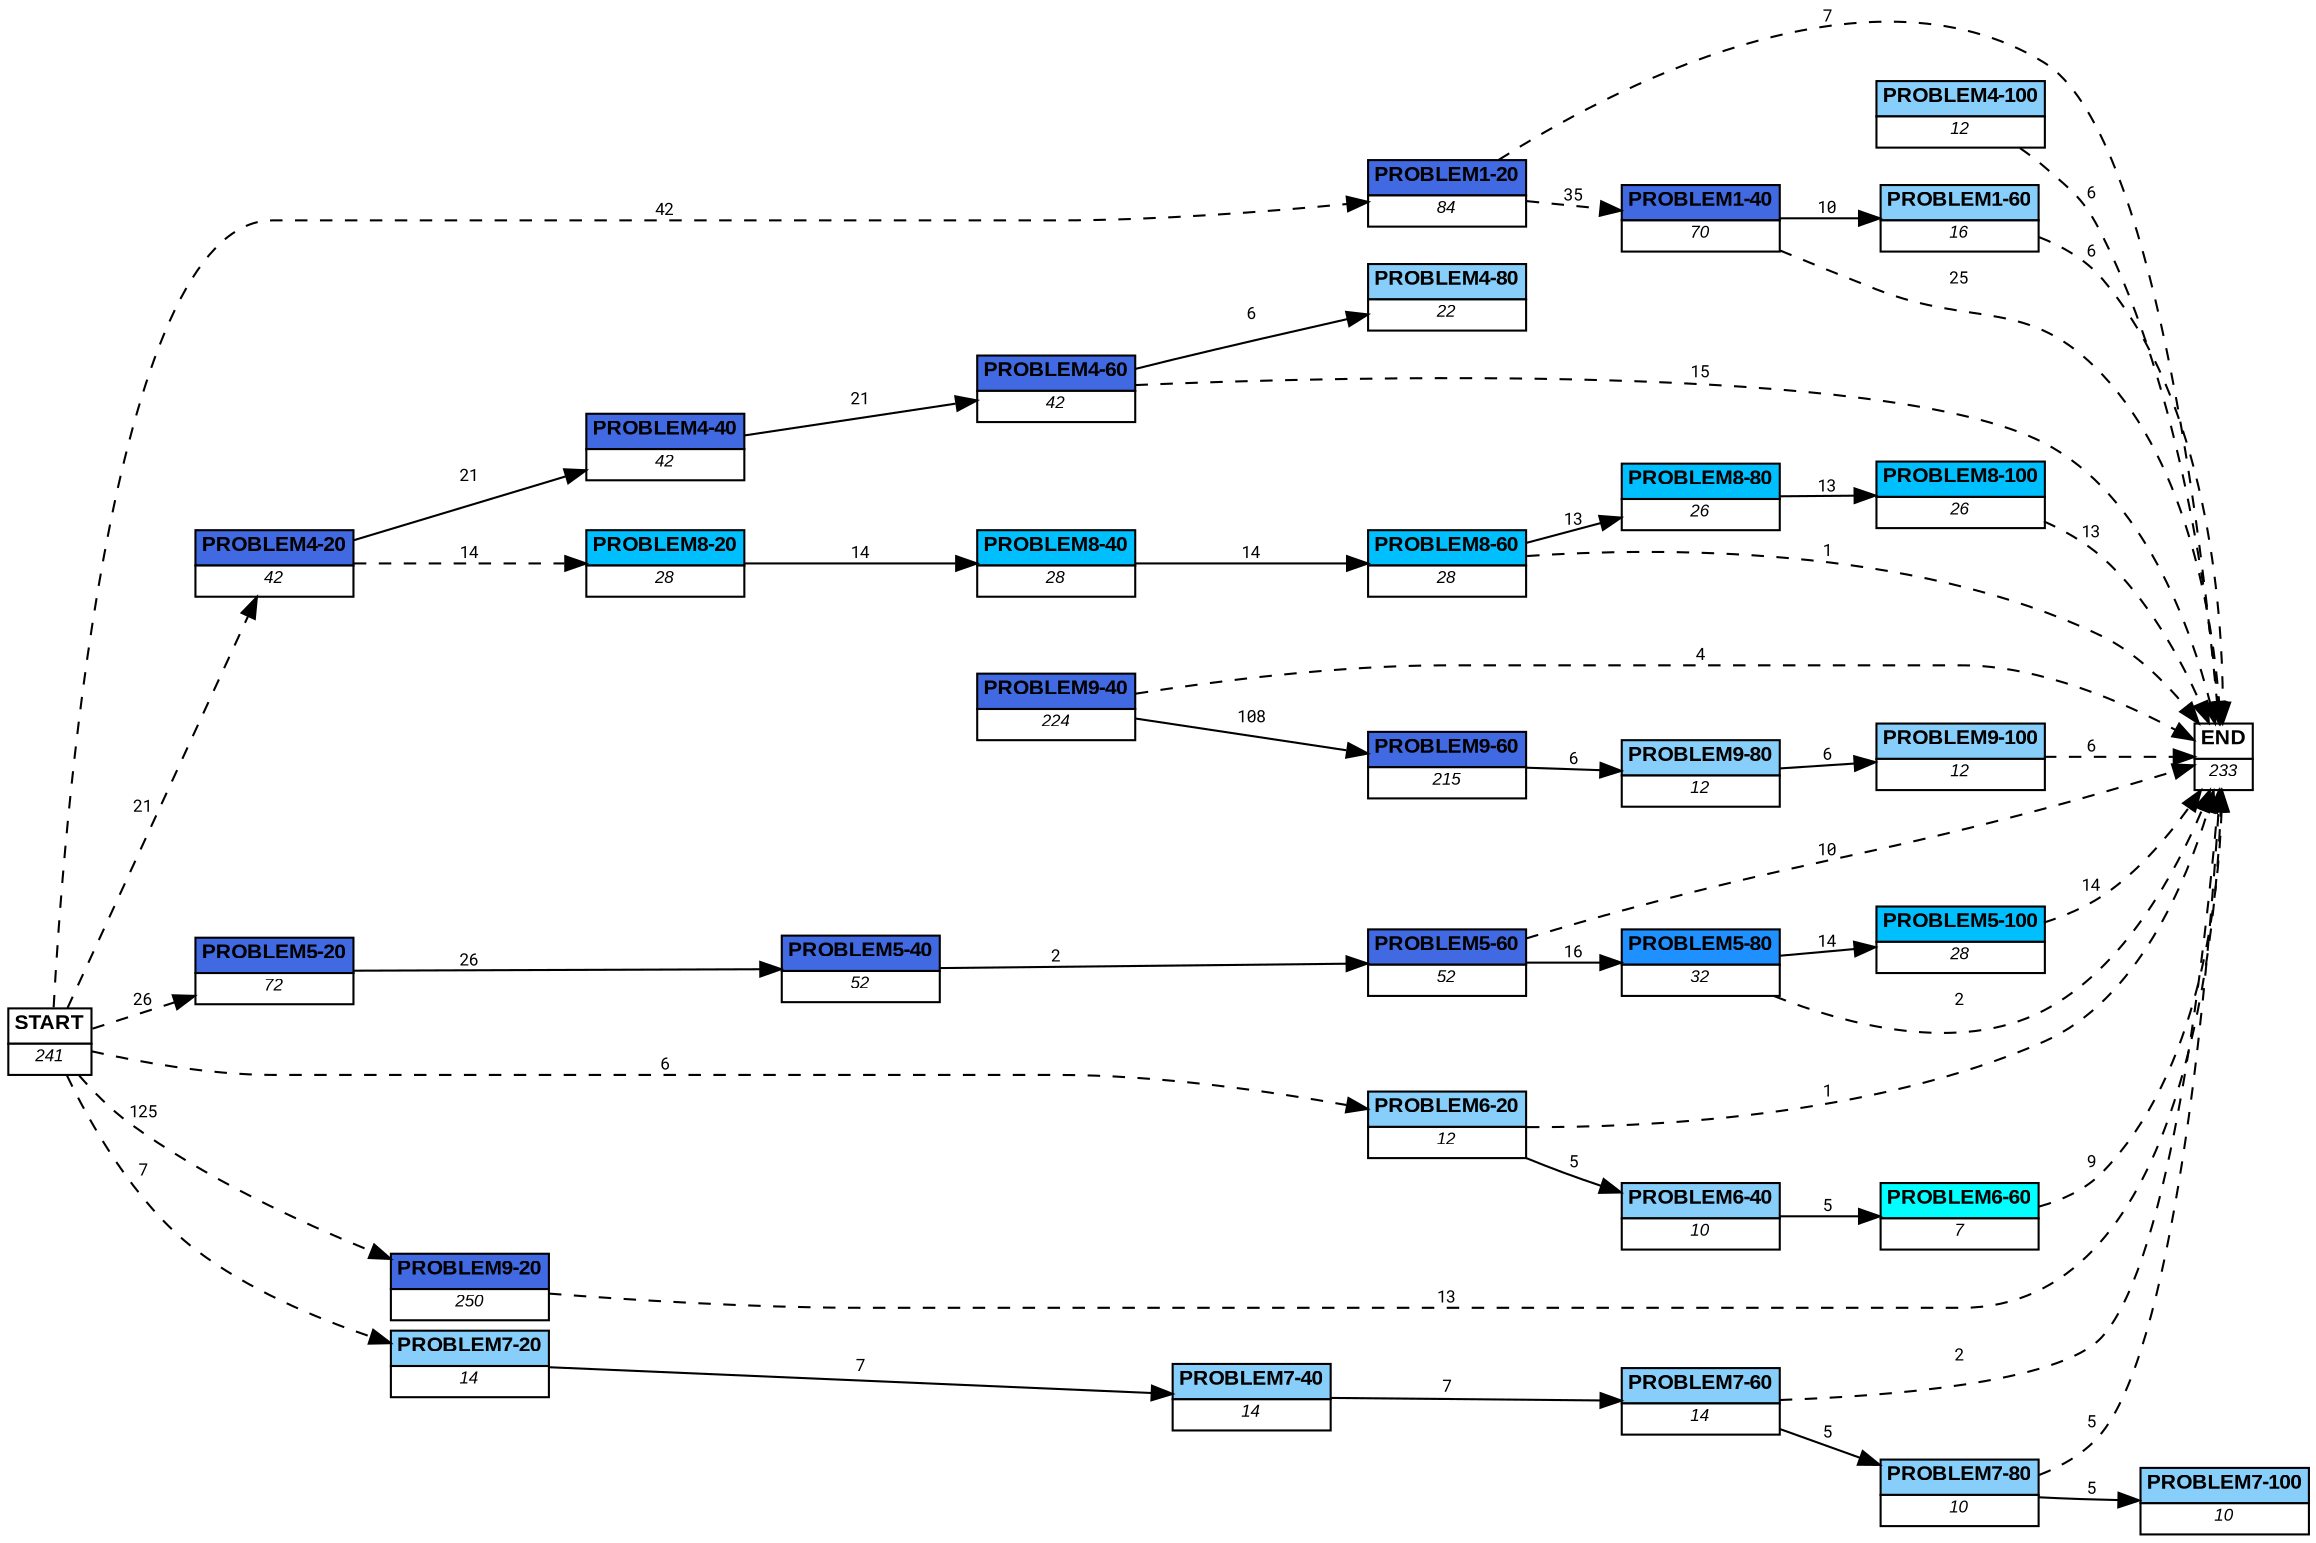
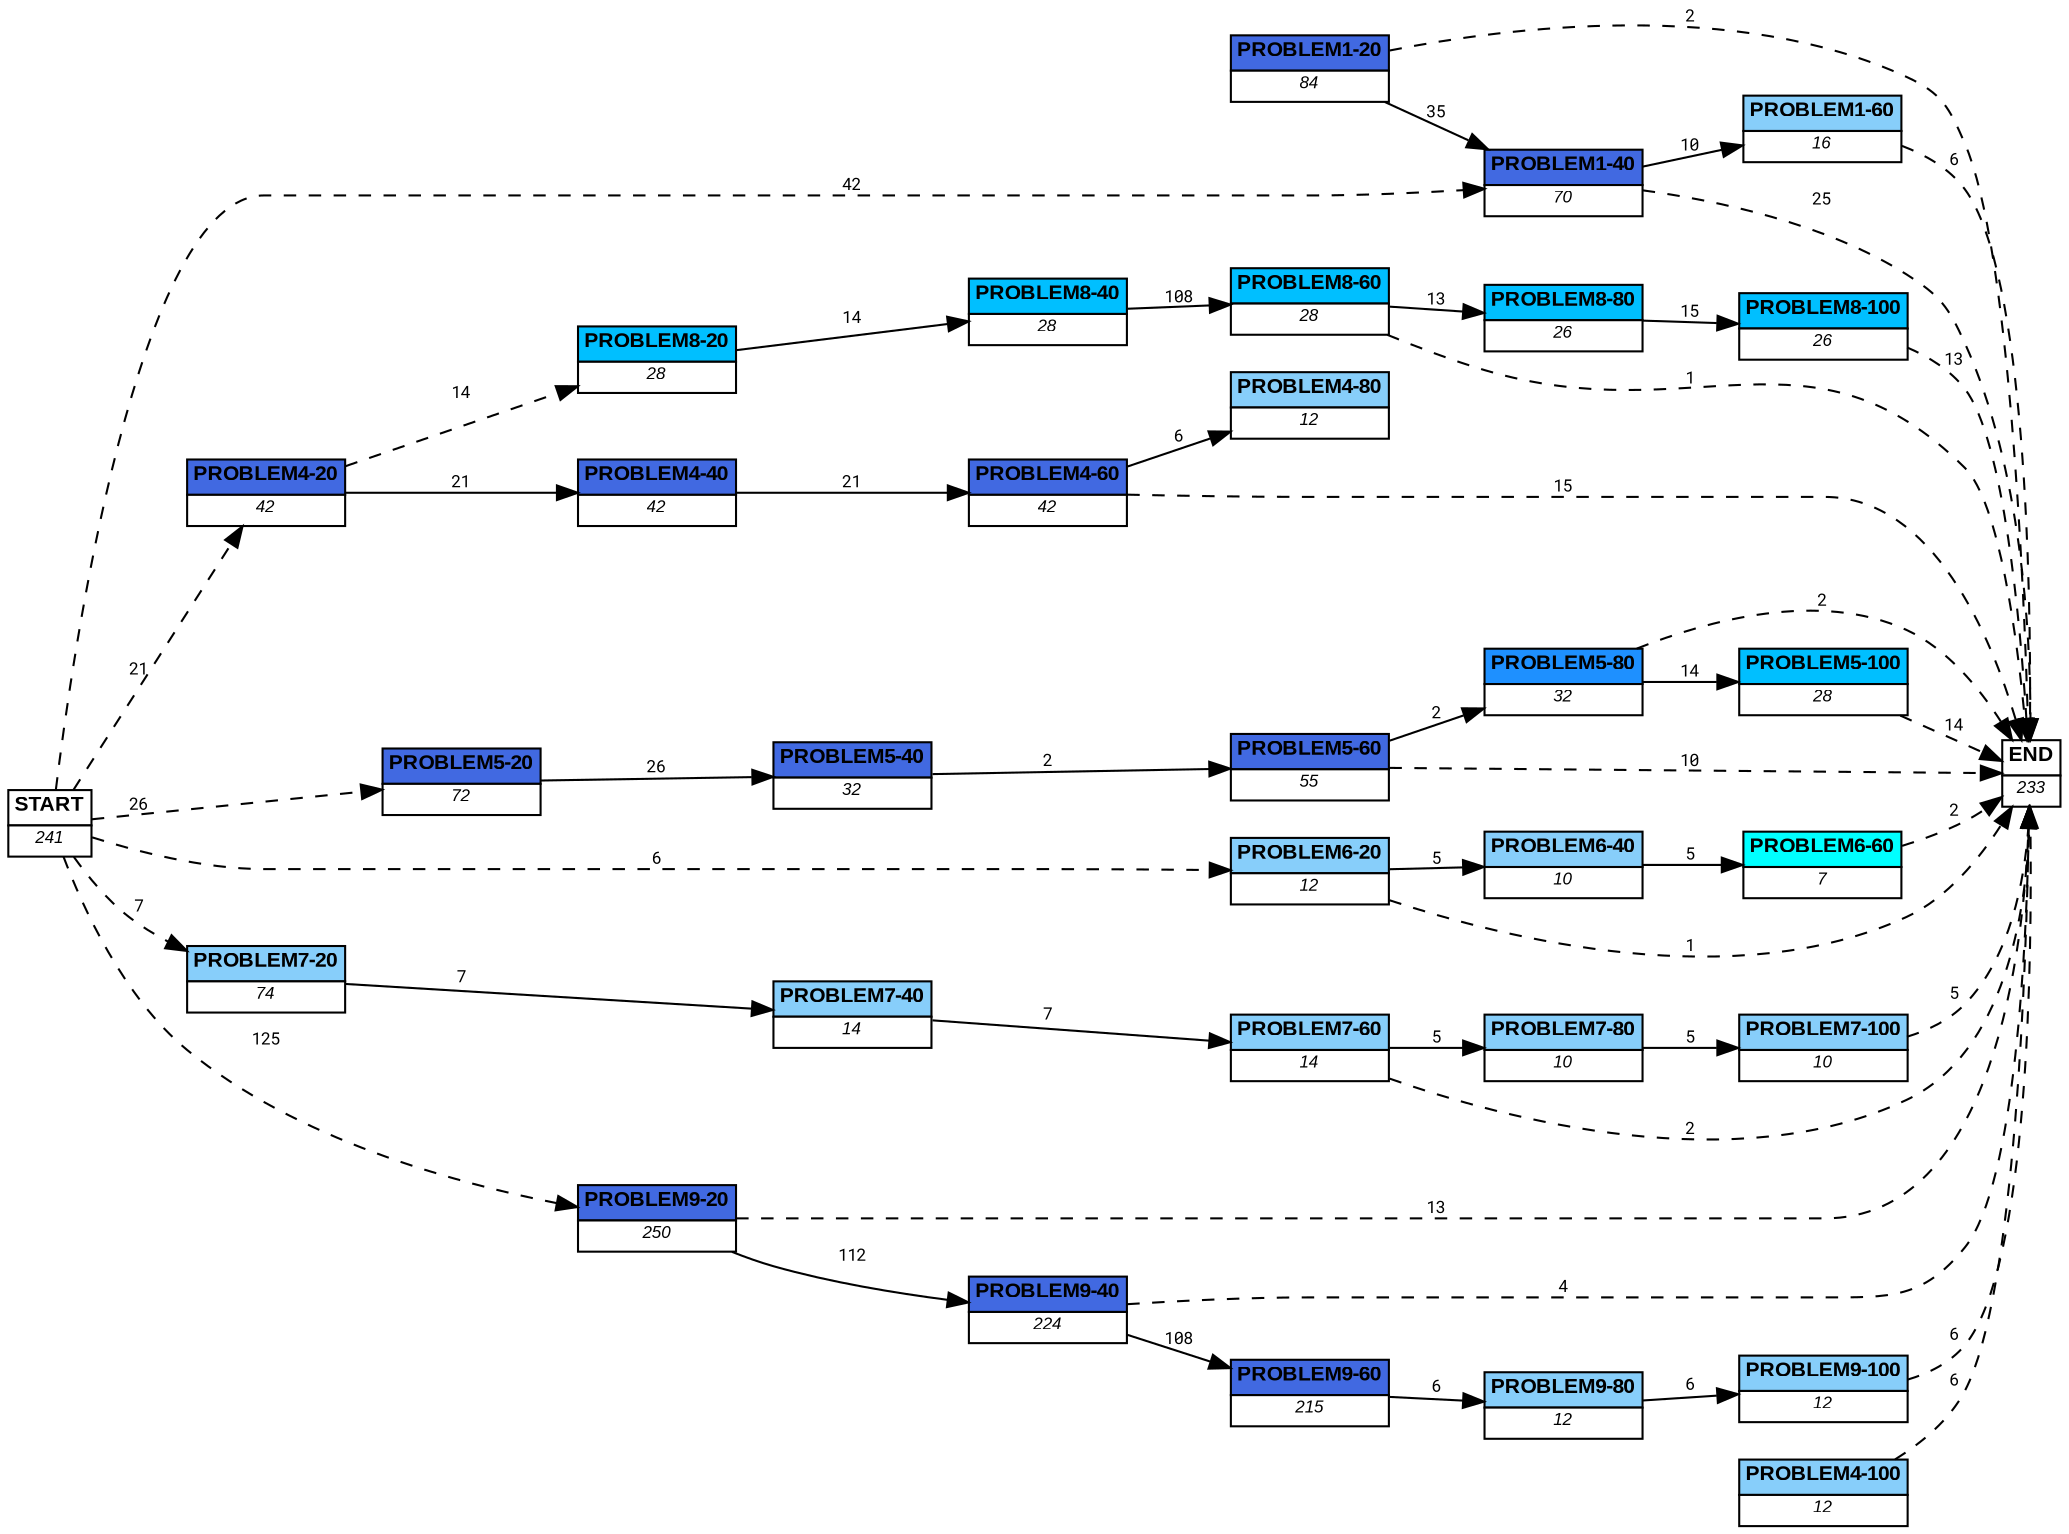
edge "PROBLEM1-20" -> "END": label "7" -> "2"
edge "PROBLEM1-20" -> "PROBLEM1-40": style dashed -> solid
edge "START" -> "PROBLEM1-20": now "START" -> "PROBLEM1-40"
node "PROBLEM4-80": text "22" -> "12"
edge "PROBLEM8-80" -> "PROBLEM8-100": label "13" -> "15"
edge "PROBLEM8-40" -> "PROBLEM8-60": label "14" -> "108"
edge "PROBLEM5-60" -> "PROBLEM5-80": label "16" -> "2"
node "PROBLEM5-60": text "52" -> "55"
node "PROBLEM5-40": text "52" -> "32"
edge "PROBLEM6-60" -> "END": label "9" -> "2"
edge "PROBLEM7-80" -> "END": now "PROBLEM7-100" -> "END"
edge "PROBLEM9-20" -> "PROBLEM9-40": added, label "112"
node "PROBLEM7-20": text "14" -> "74"
